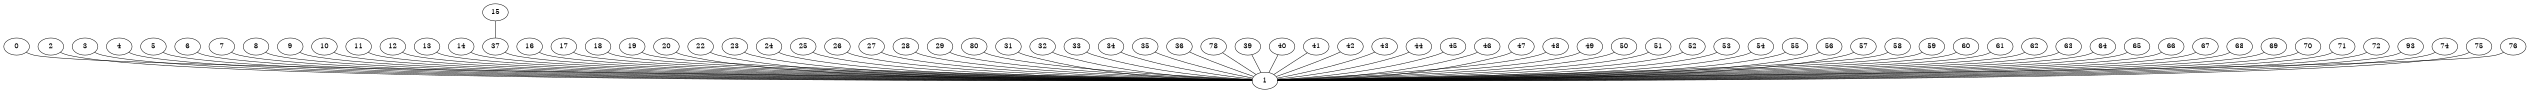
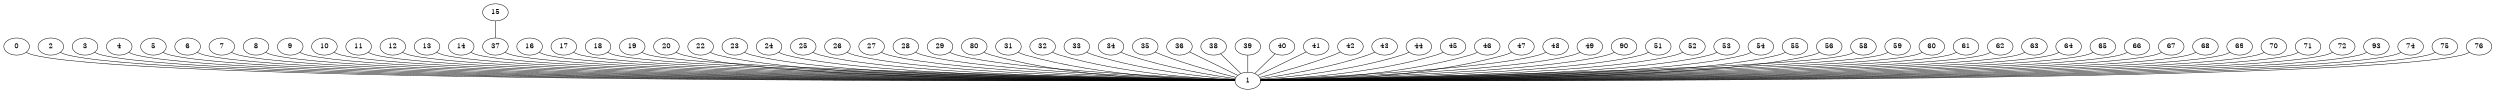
node "78": label "78" -> "38"
node "50": label "50" -> "90"
node "57": removed
